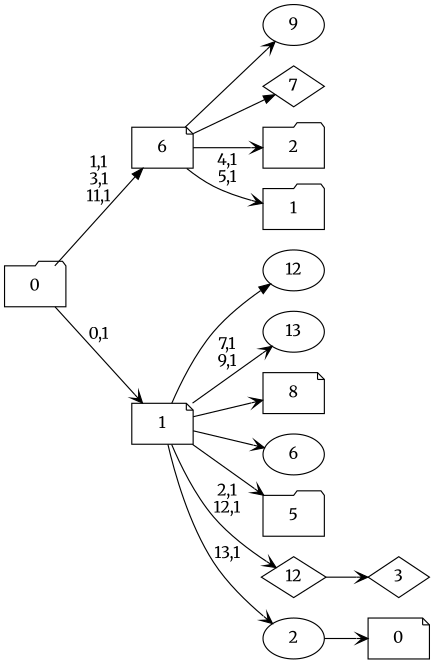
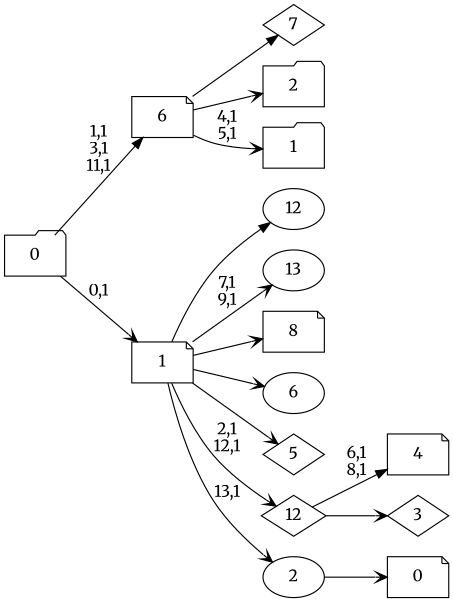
node "9": removed
node "4": added
node "5": shape folder -> diamond
